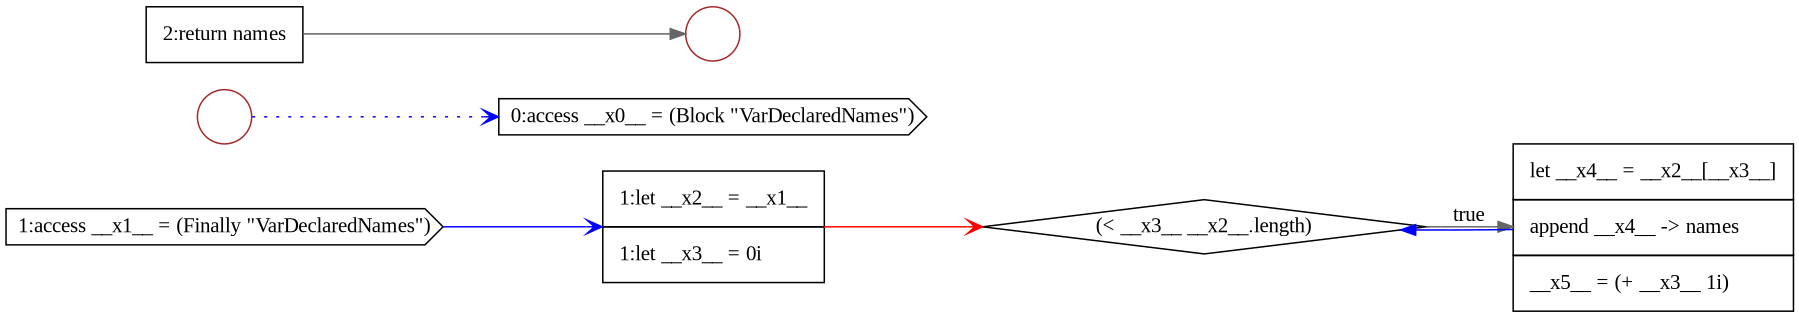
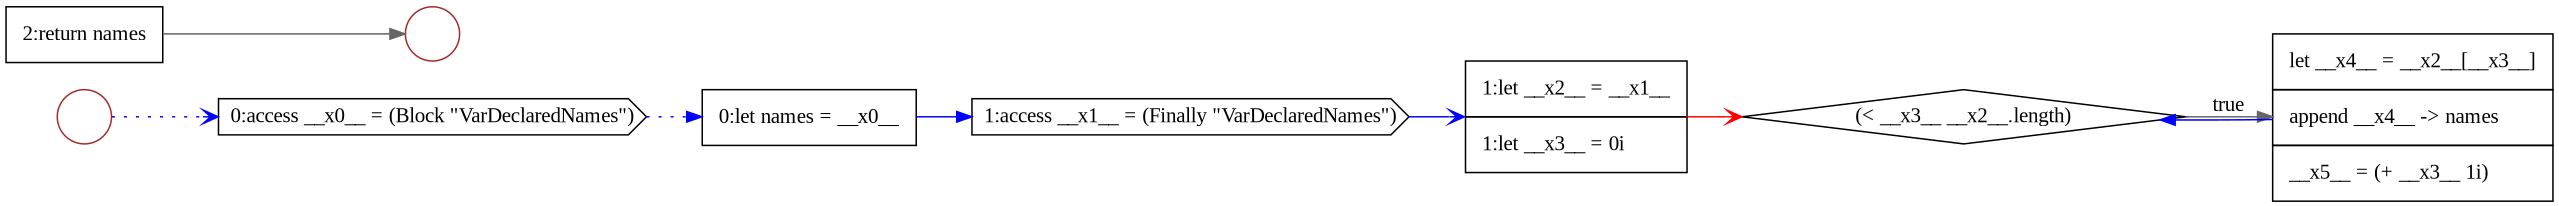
node "0:let names = __x0__": added
